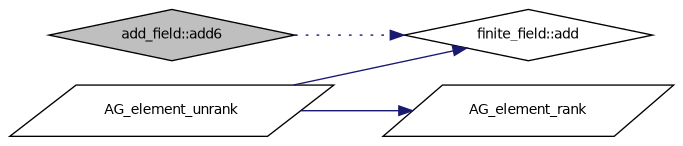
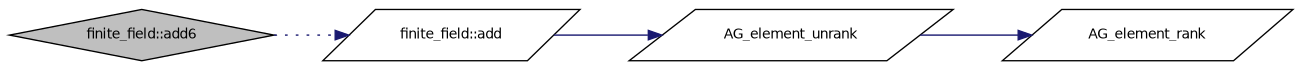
node "add_field::add6": label "add_field::add6" -> "finite_field::add6"
node "finite_field::add": shape diamond -> parallelogram
edge "AG_element_unrank" -> "finite_field::add": reversed
